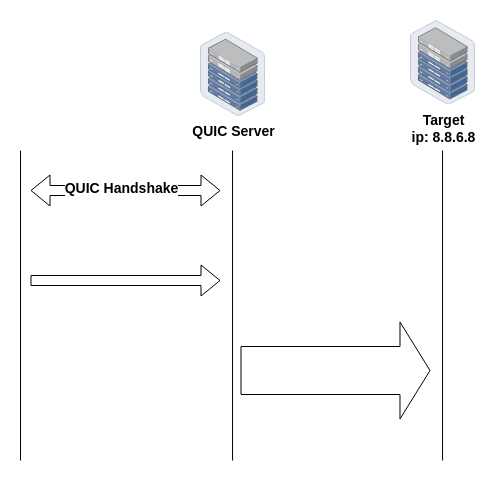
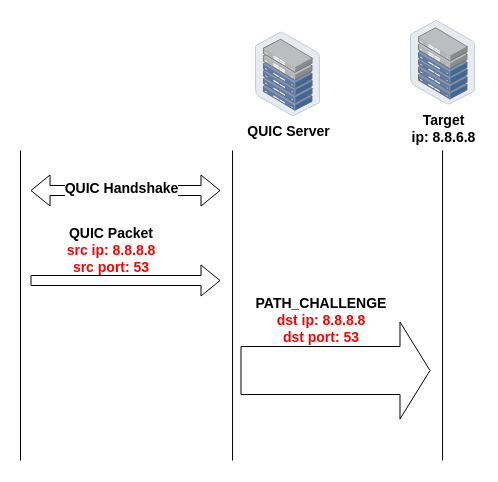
node "QUIC Server": moved (233, 74) -> (288, 74)
node "QUIC Packet src ip: 8.8.8.8 src port: 53": added
node "PATH_CHALLENGE dst ip: 8.8.8.8 dst port: 53": added
